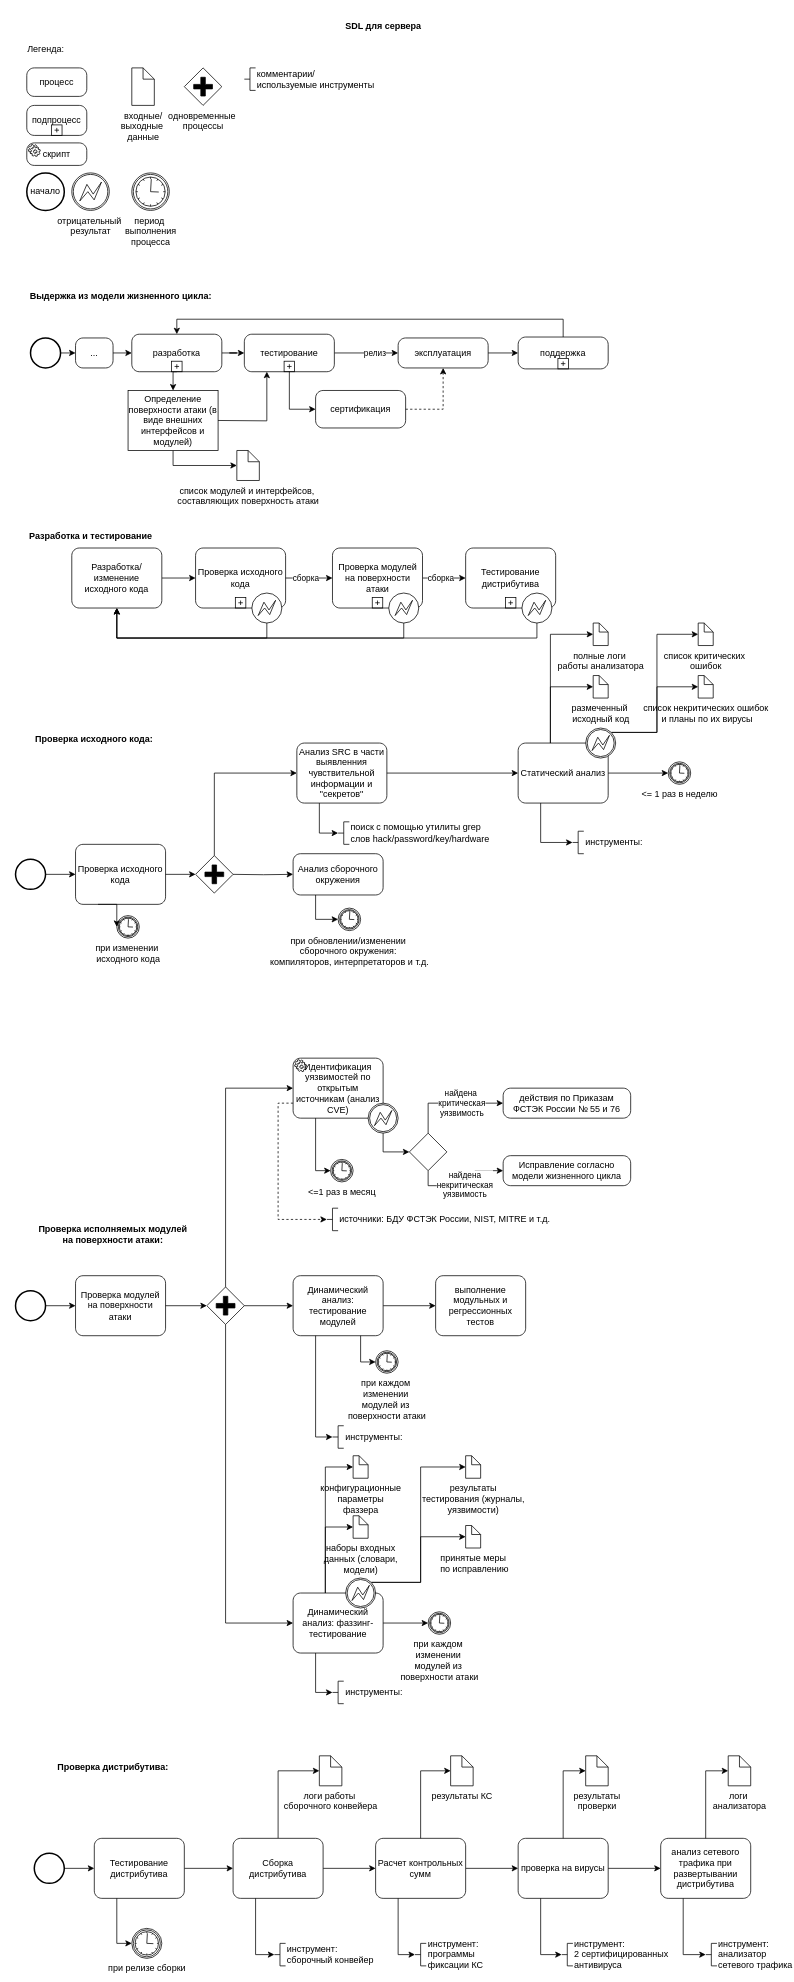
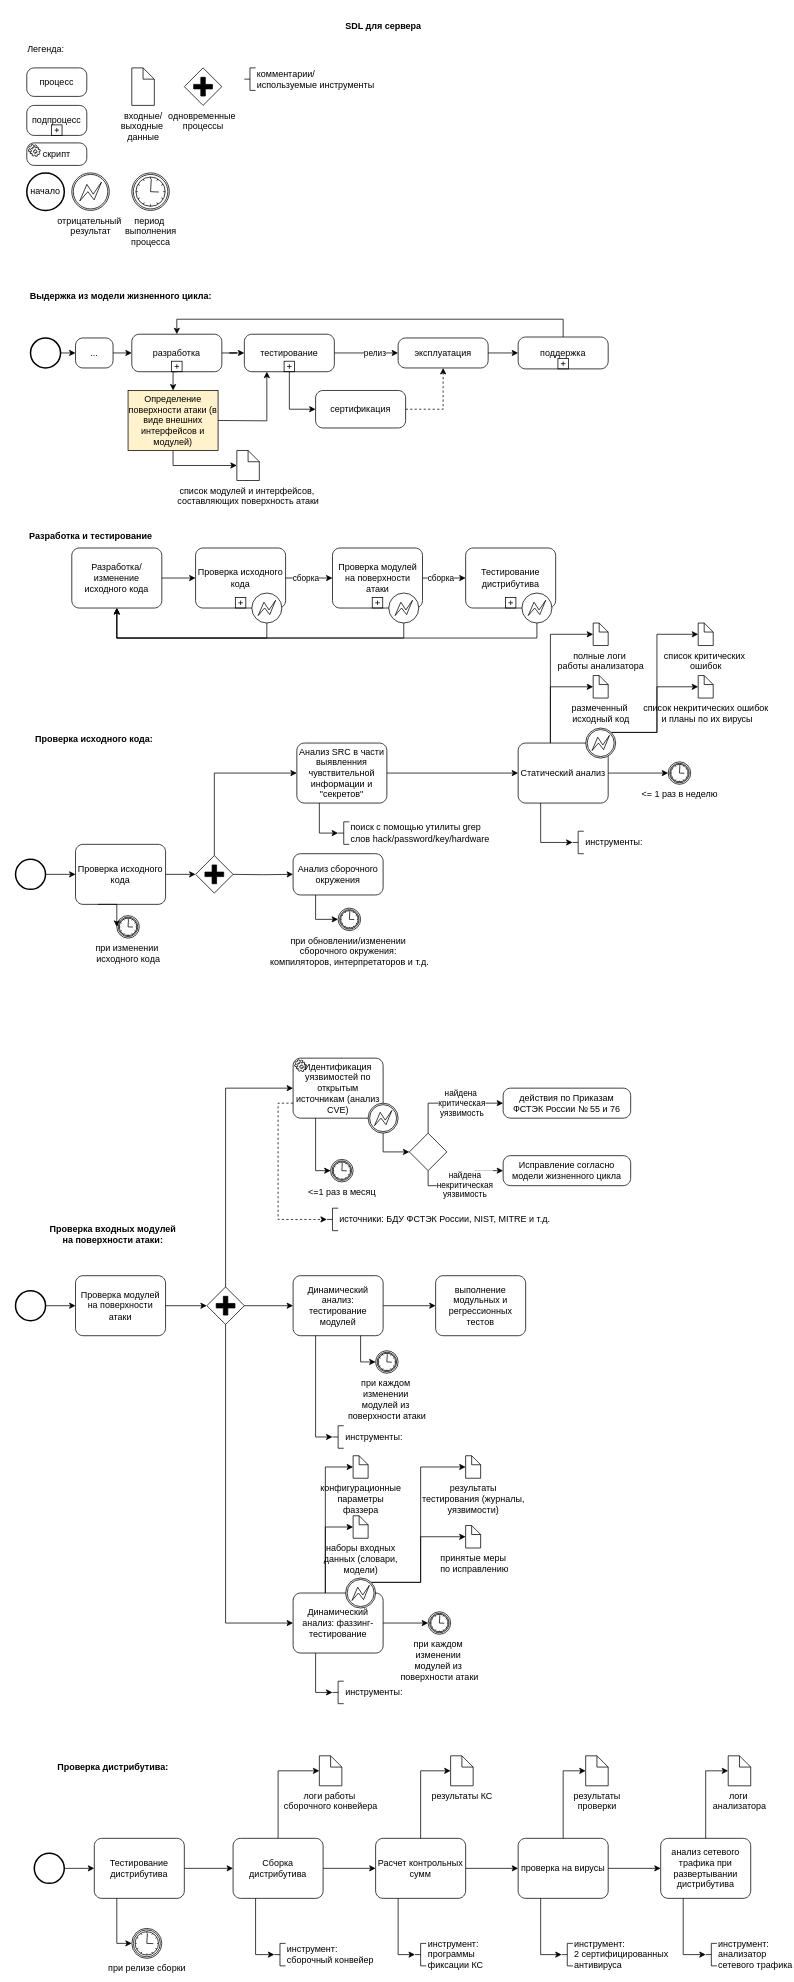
node "Определение поверхности атаки (в виде внешних интерфейсов и модулей)": fillcolor #ffffff -> #fff2cc
node "Проверка исполняемых модулей на поверхности атаки:": label "Проверка исполняемых модулей на поверхности атаки:" -> "Проверка входных модулей на поверхности атаки:"
